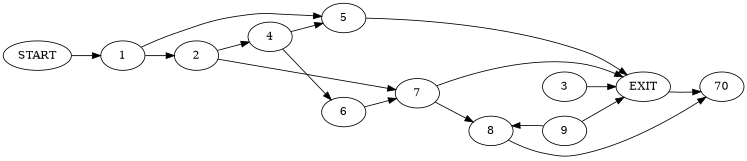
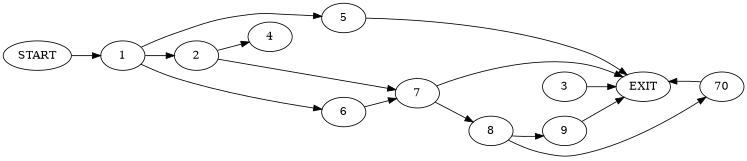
edge "4" -> "5": removed
edge "4" -> "6": now "1" -> "6"
edge "EXIT" -> "70": reversed
edge "9" -> "8": reversed
